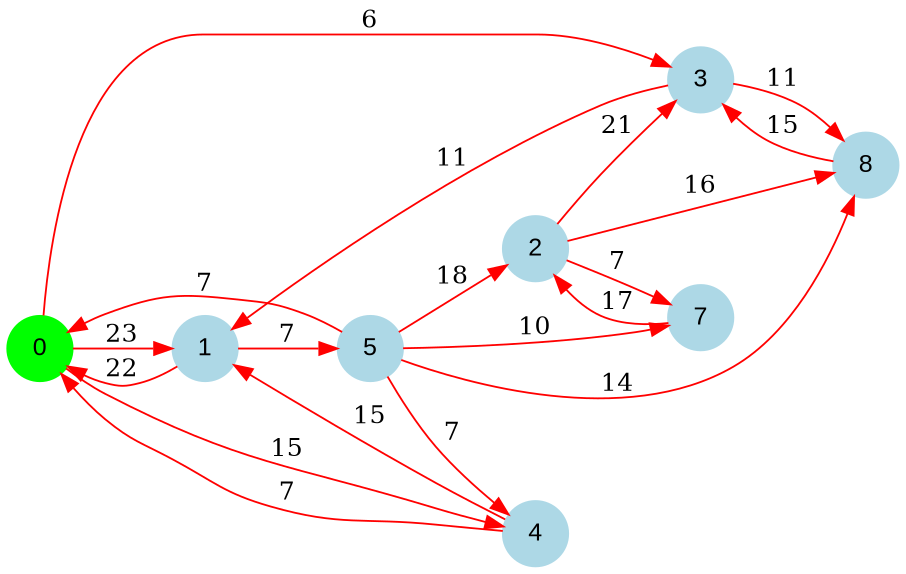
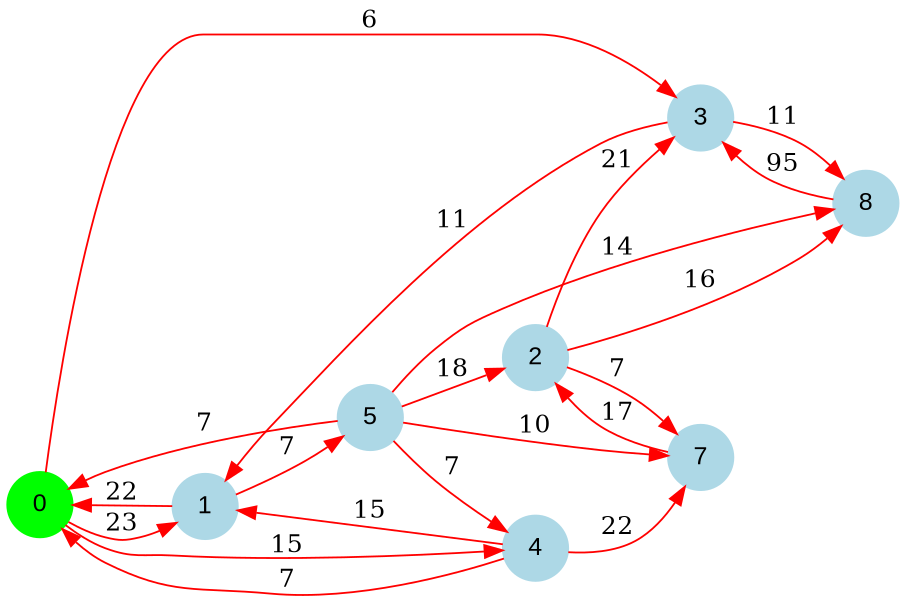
edge "8" -> "3": label "15" -> "95"
edge "4" -> "7": added, label "22"
